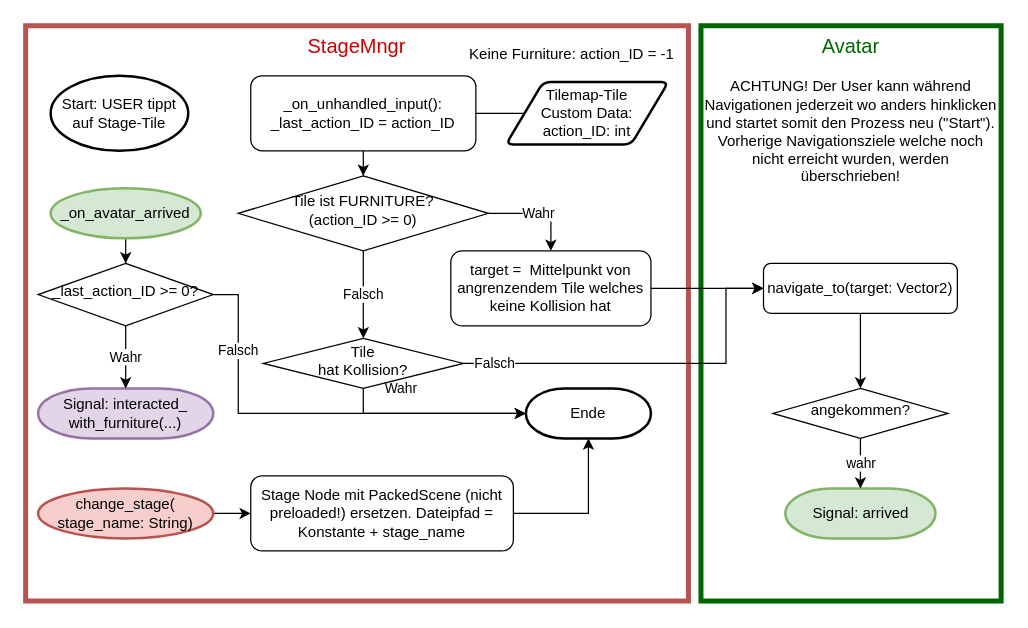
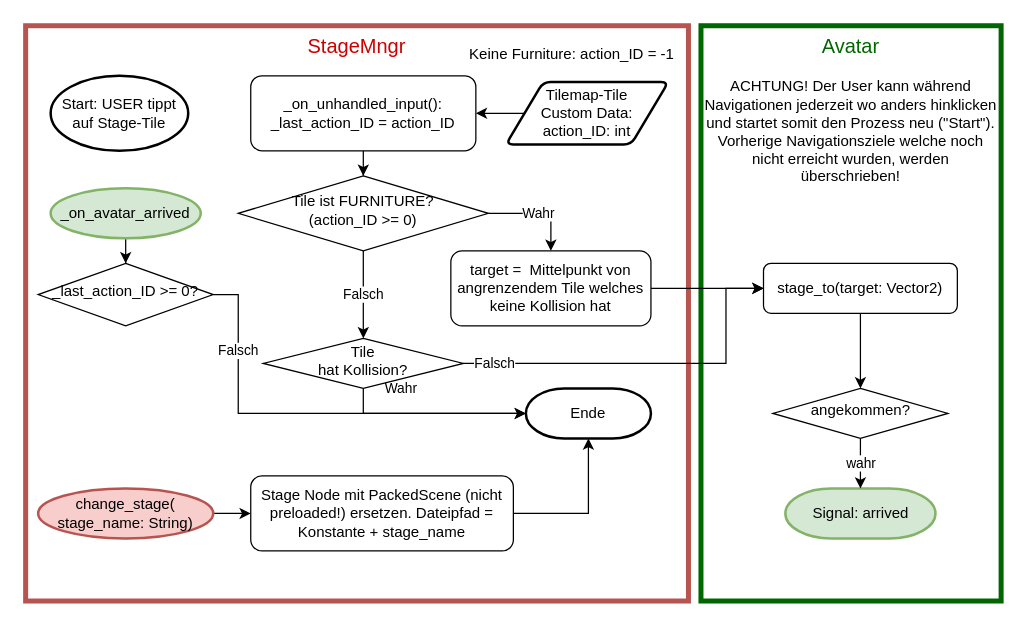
edge "_on_unhandled_input(): _last_action_ID = action_ID" -- "Tilemap-Tile Custom Data: action_ID: int": arrowhead none -> classic
node "navigate_to(target: Vector2)": label "navigate_to(target: Vector2)" -> "stage_to(target: Vector2)"
edge "_last_action_ID >= 0?" -> "Signal: interacted_ with_furniture(...)": removed, label "Wahr"
node "Signal: interacted_ with_furniture(...)": removed
